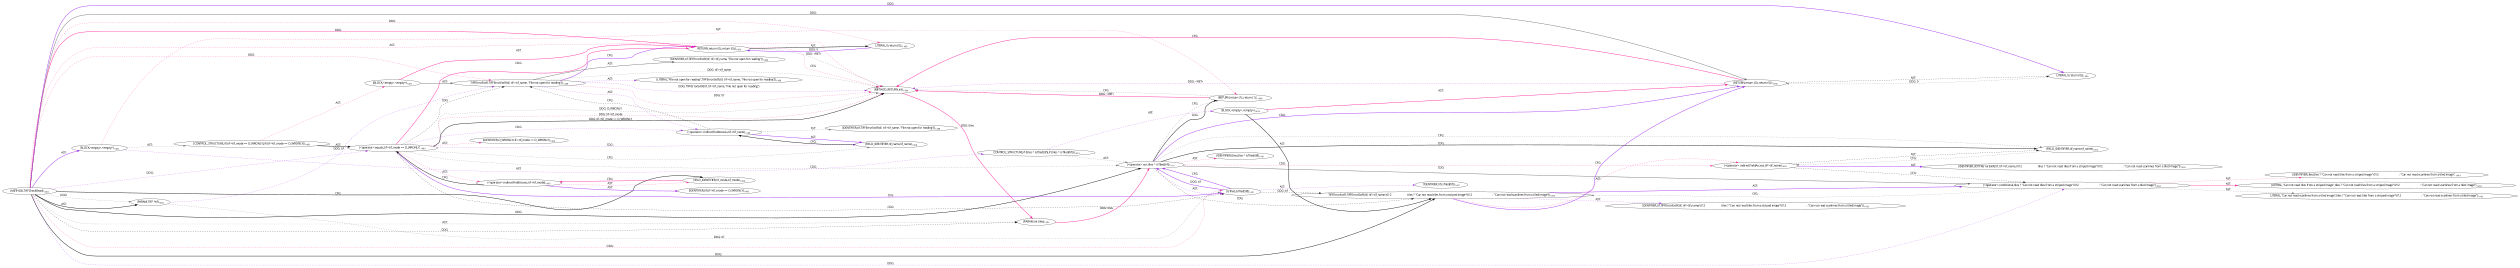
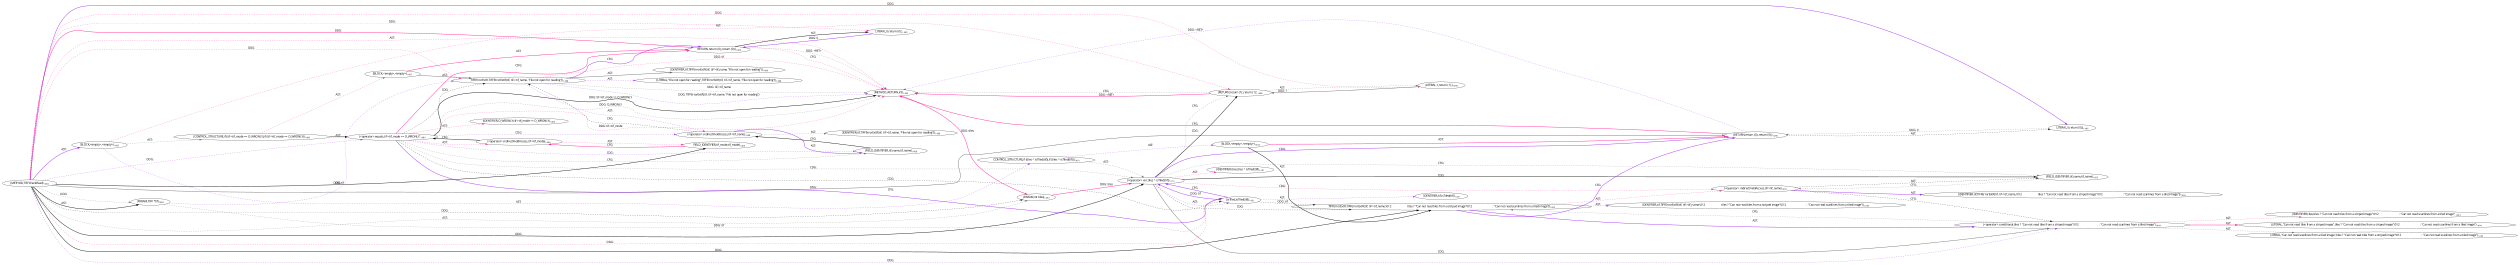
node "(LITERAL,1,return (1);)": added
node "(IDENTIFIER,tif,tif->tif_mode == O_WRONLY)": removed
